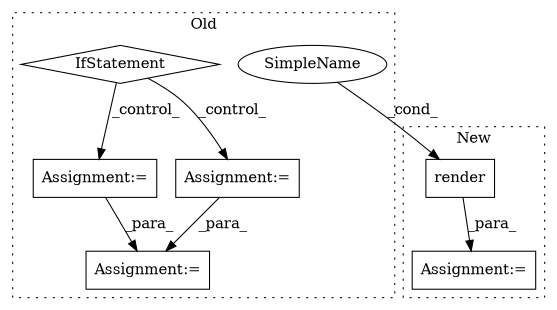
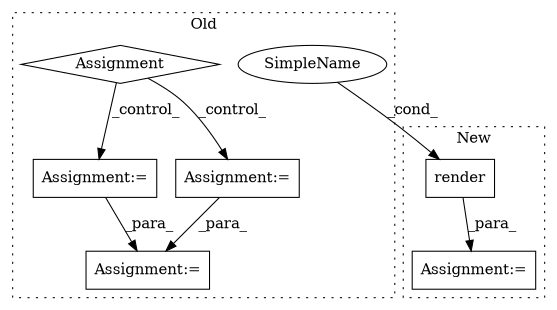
node "IfStatement": label "IfStatement" -> "Assignment"
